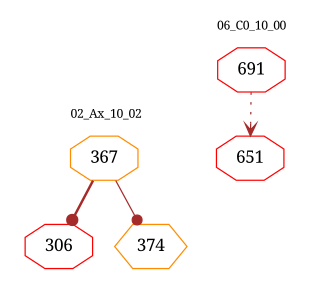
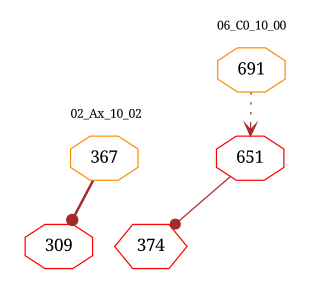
node "691": color red -> darkorange
edge "367" -> "374": now "651" -> "374"
node "306": label "306" -> "309"
node "374": color darkorange -> red
